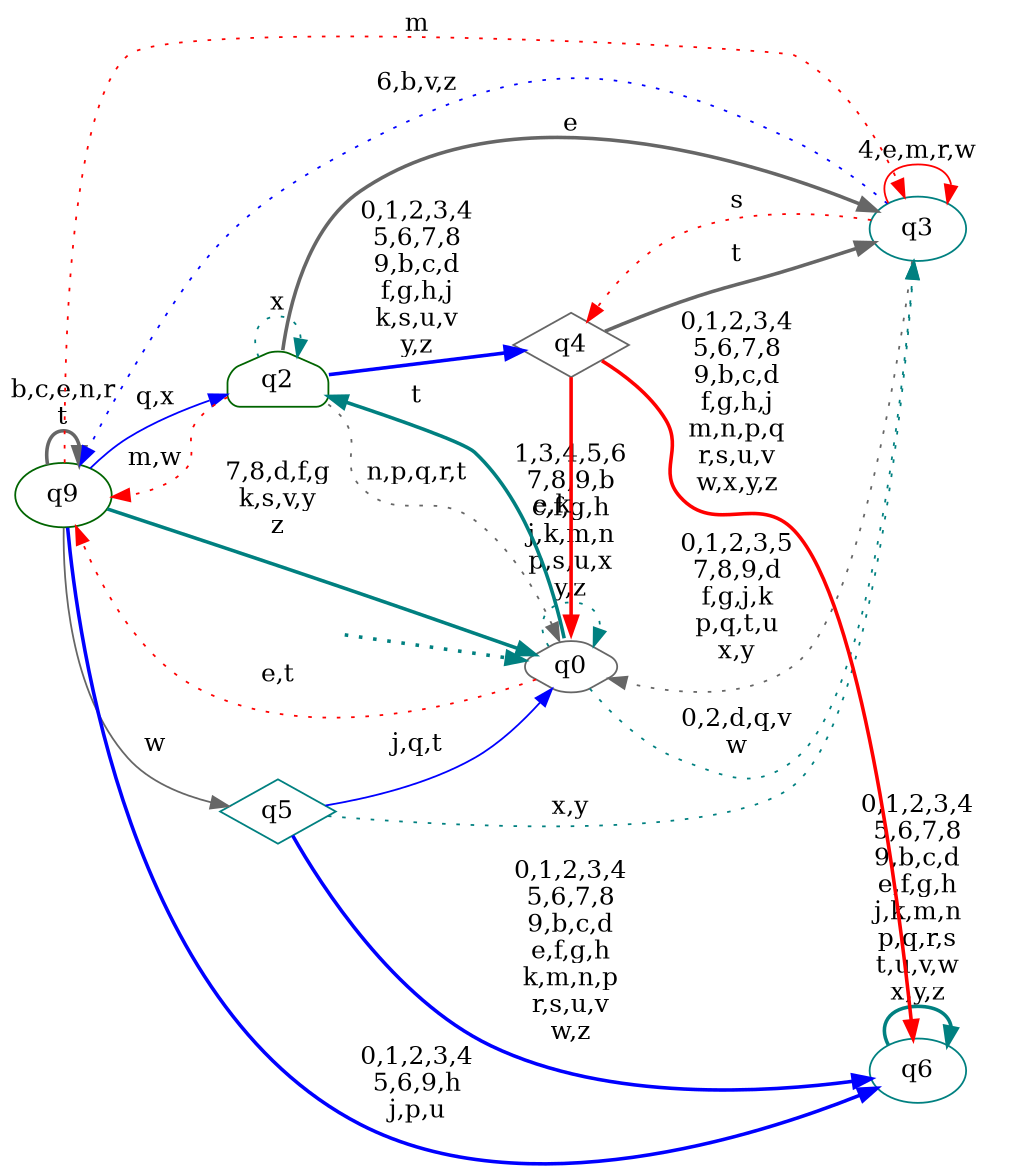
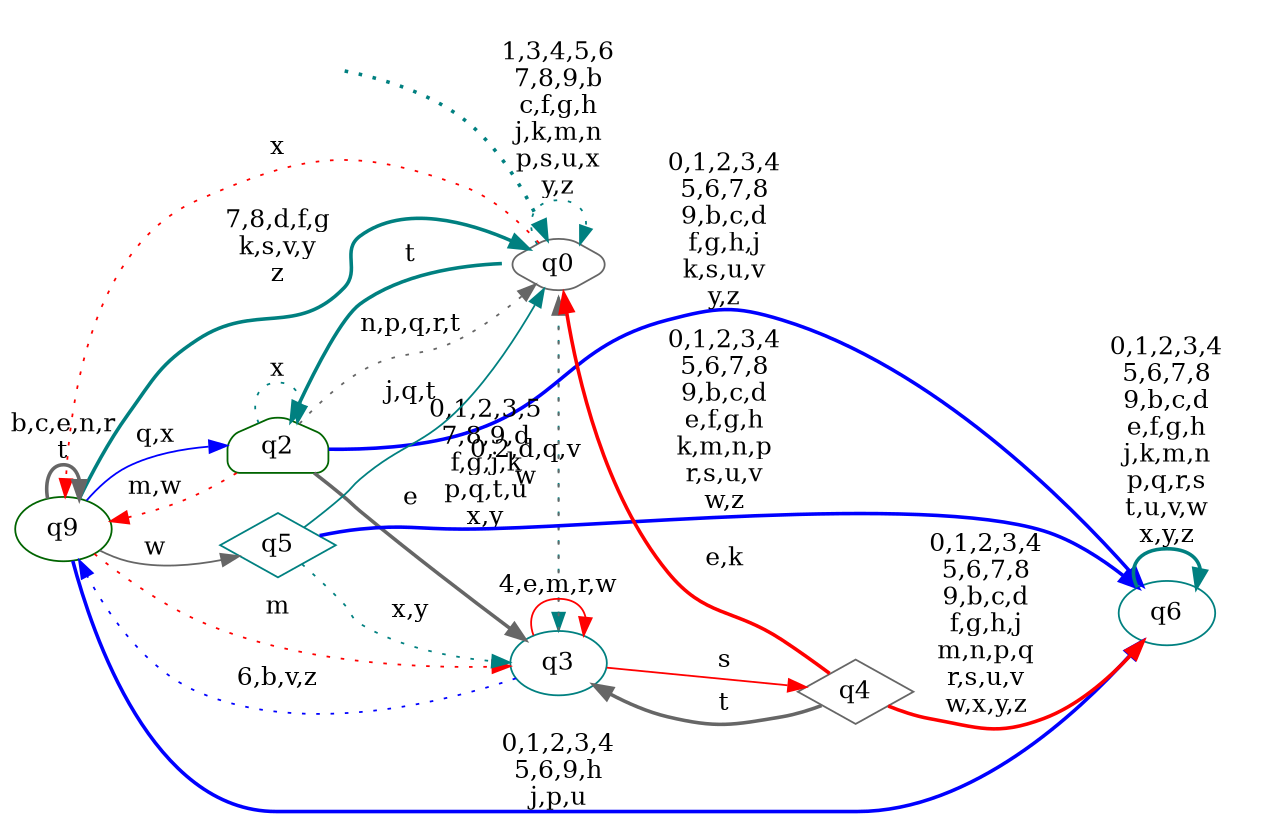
edge "q3" -> "q4": style dotted -> solid
edge "q2" -> "q4": now "q2" -> "q6"
edge "q0" -> "q9": label "e,t" -> "x"
edge "q5" -> "q0": color blue -> teal
